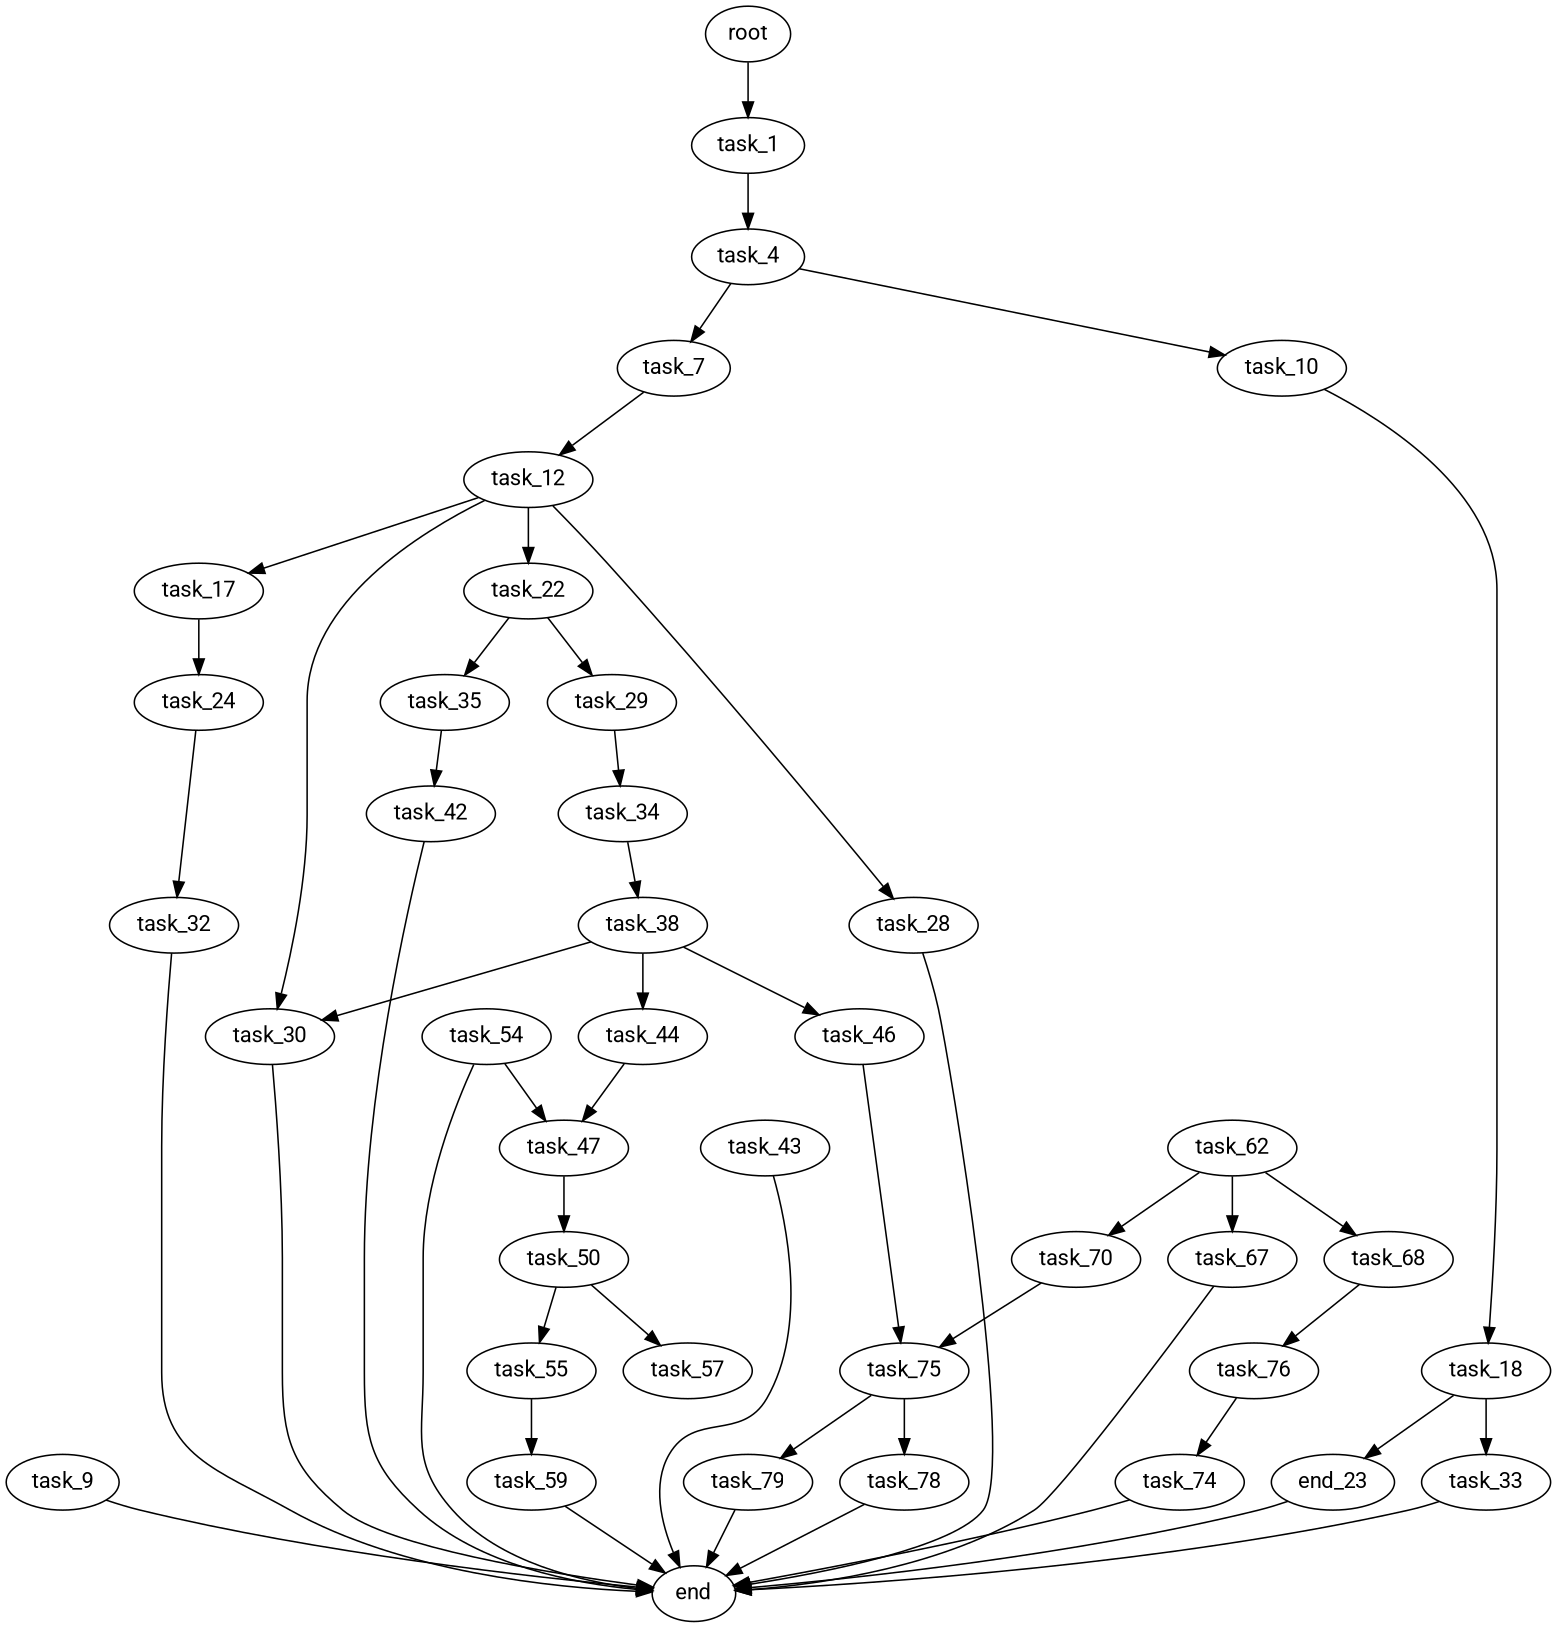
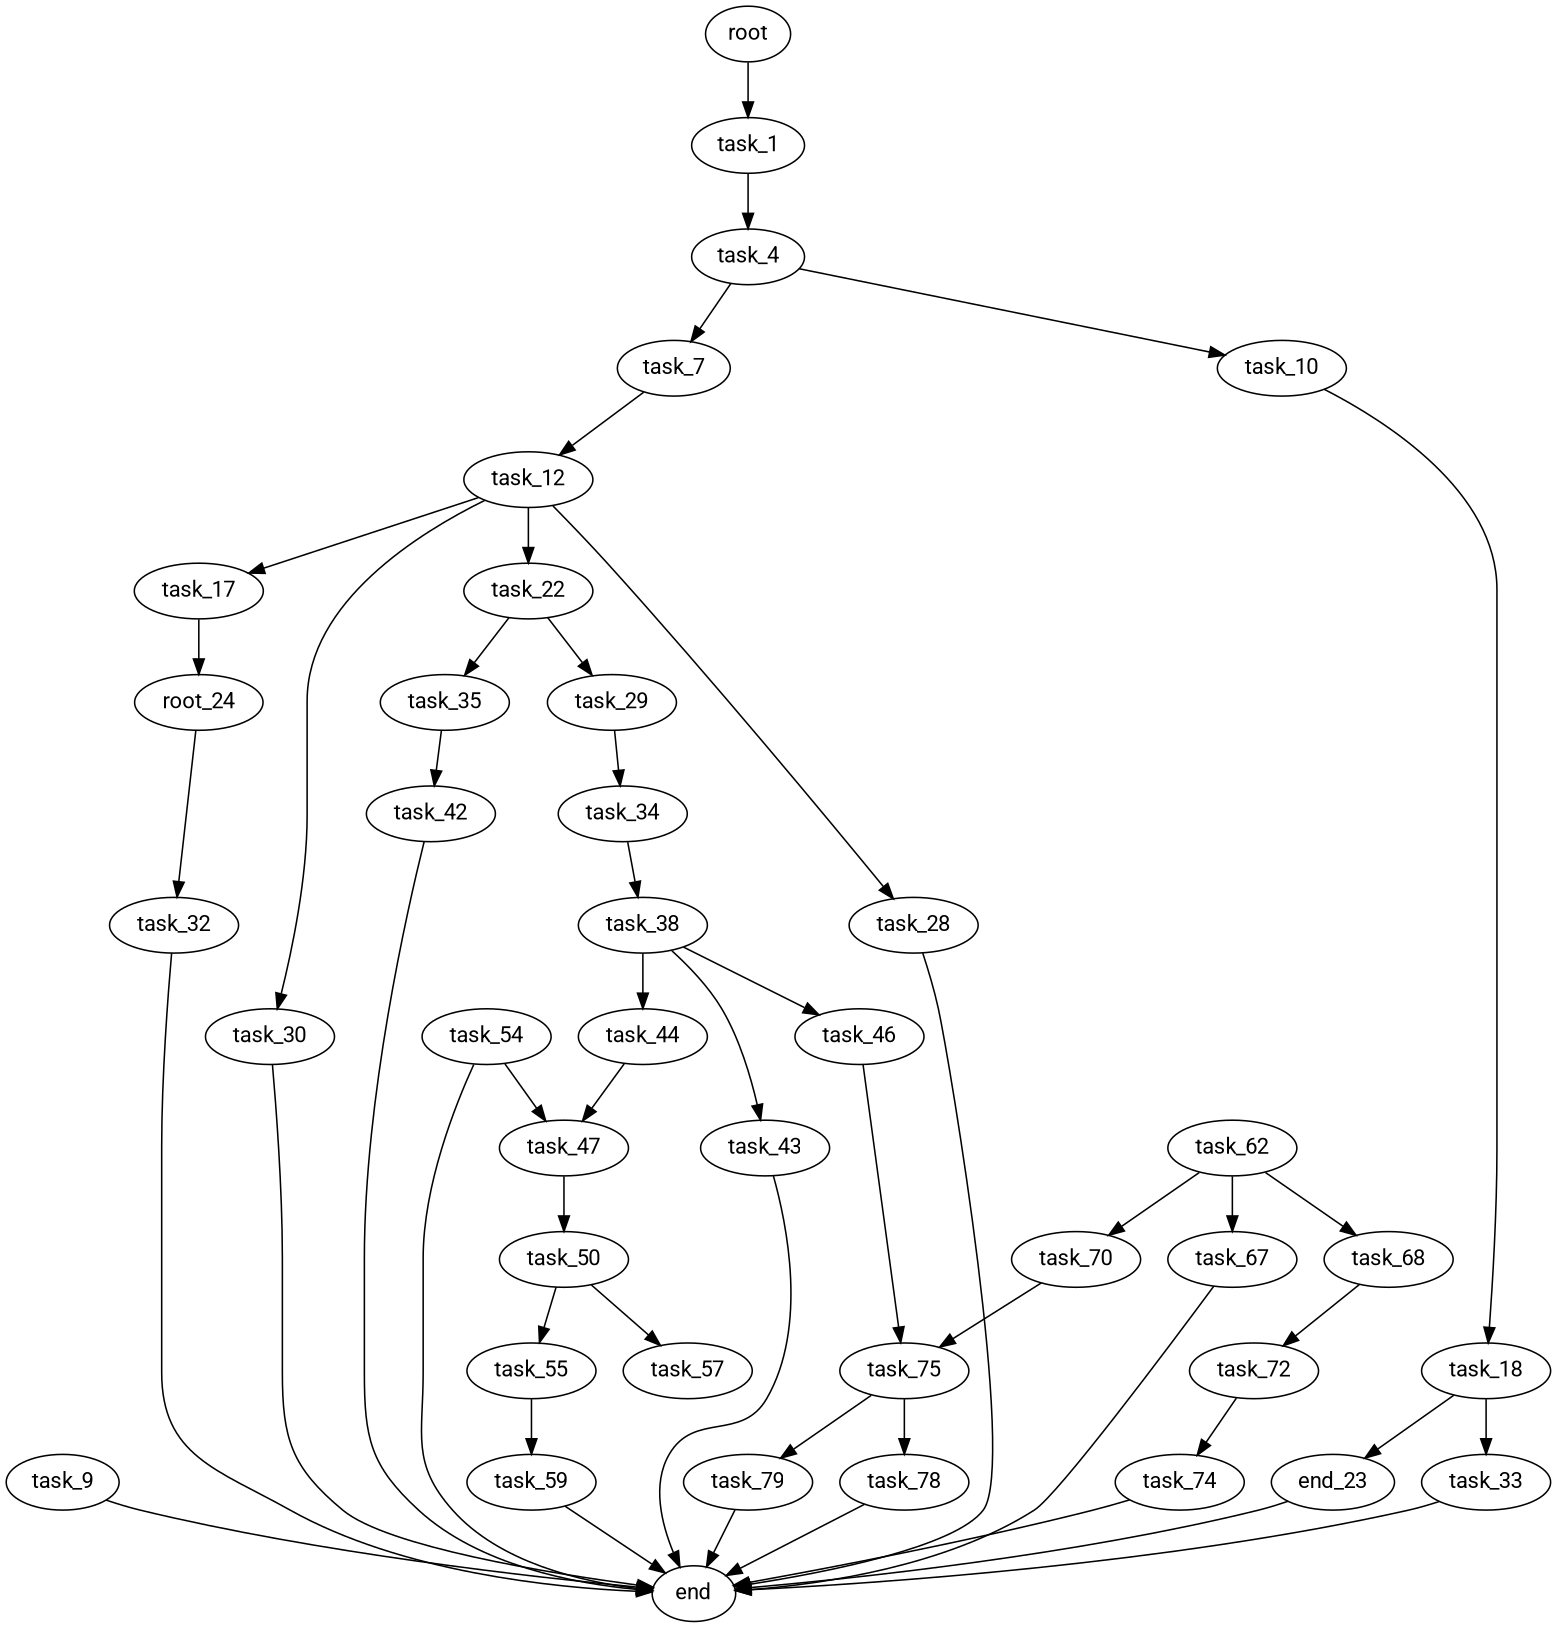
node "task_24": label "task_24" -> "root_24"
edge "task_38" -> "task_30": now "task_38" -> "task_43"
node "task_76": label "task_76" -> "task_72"
